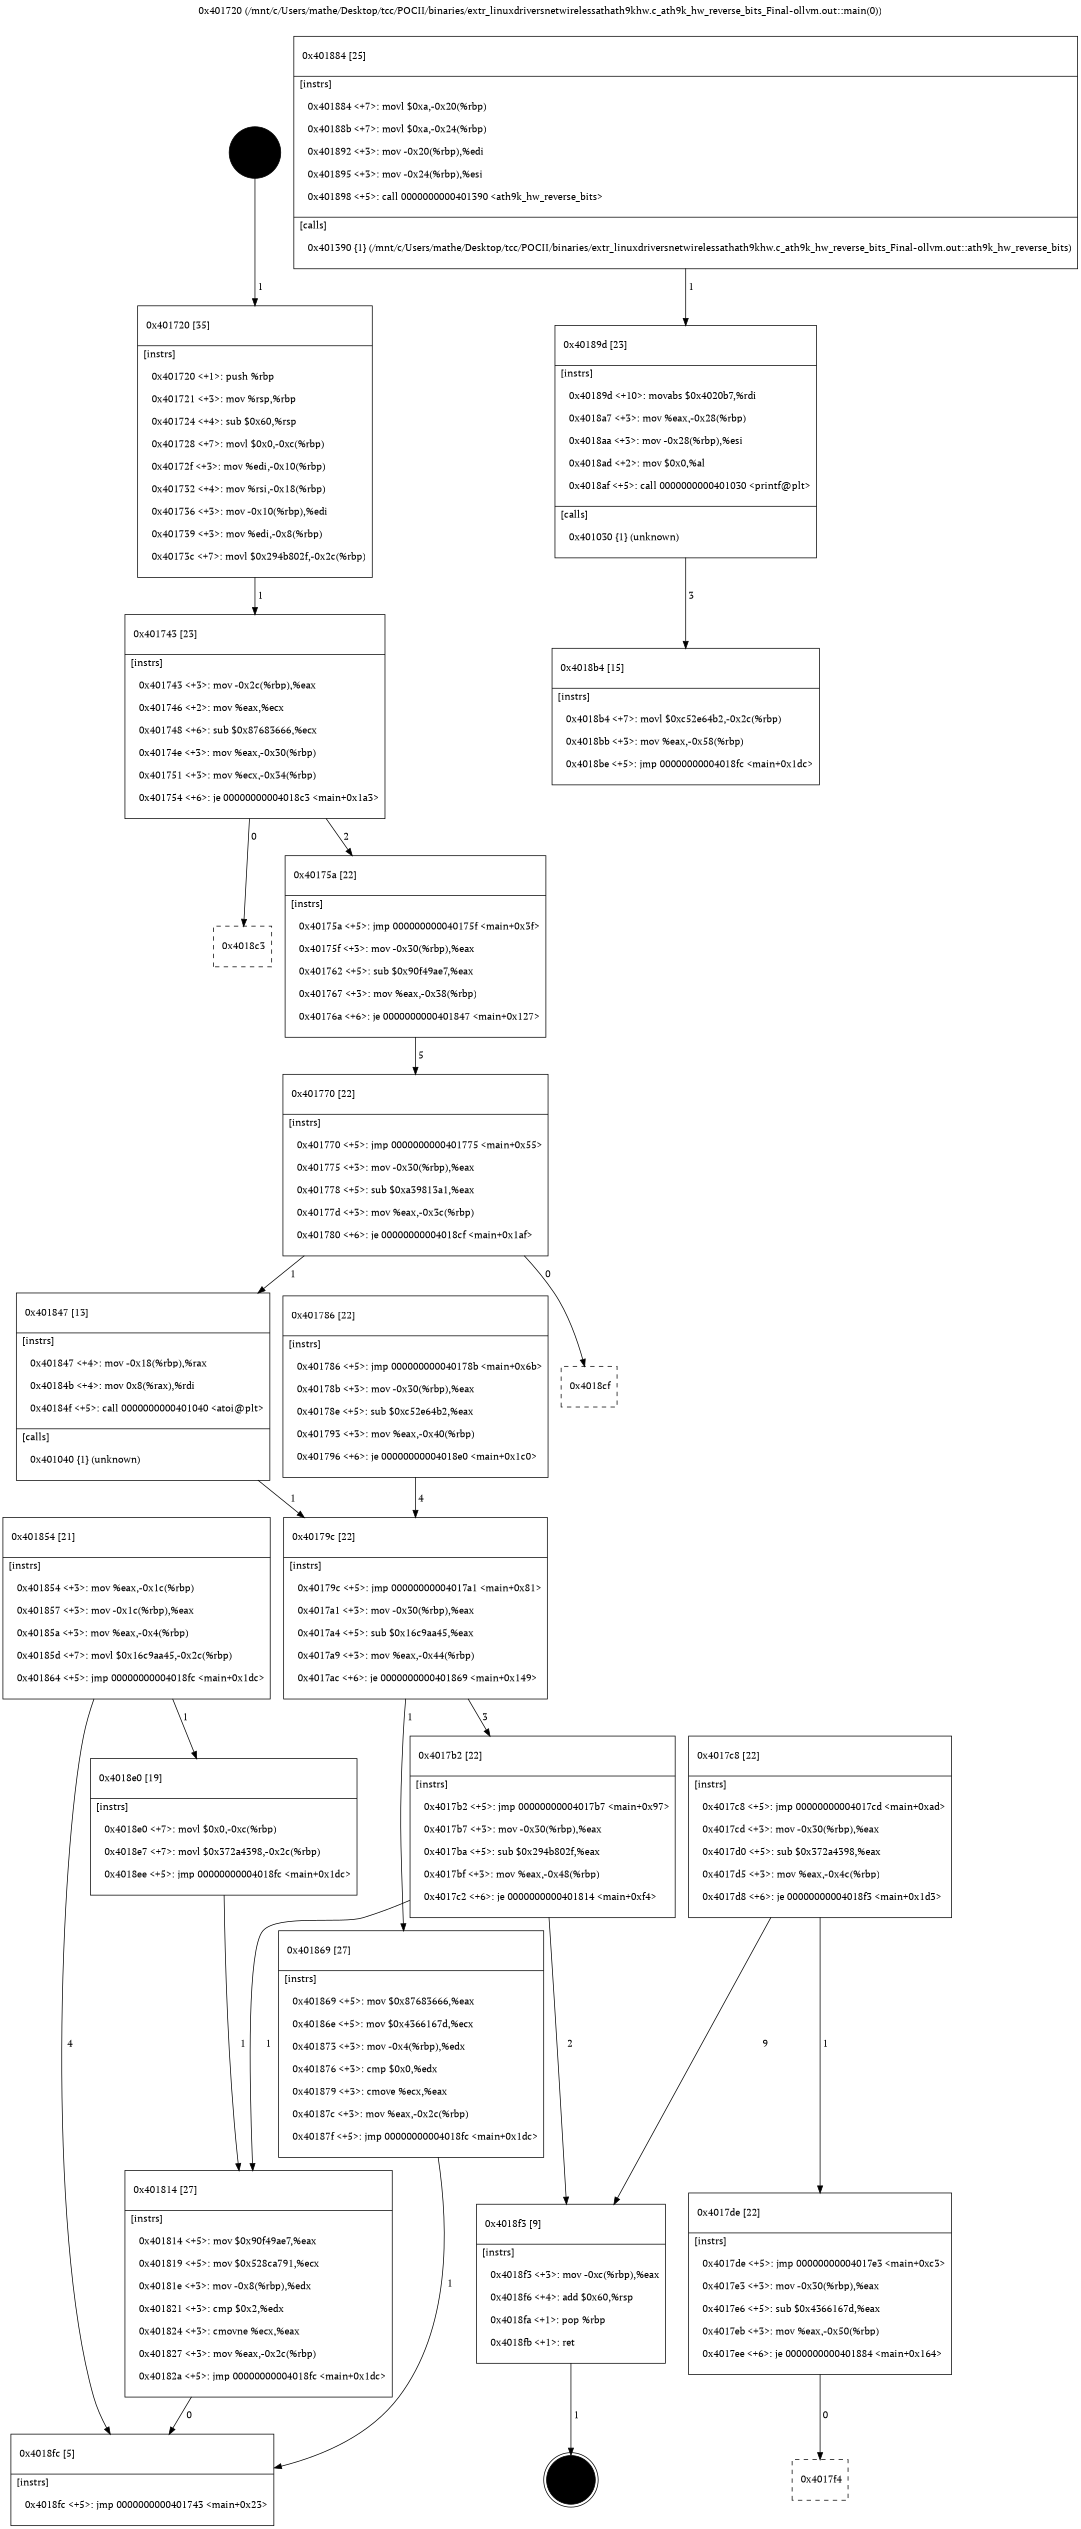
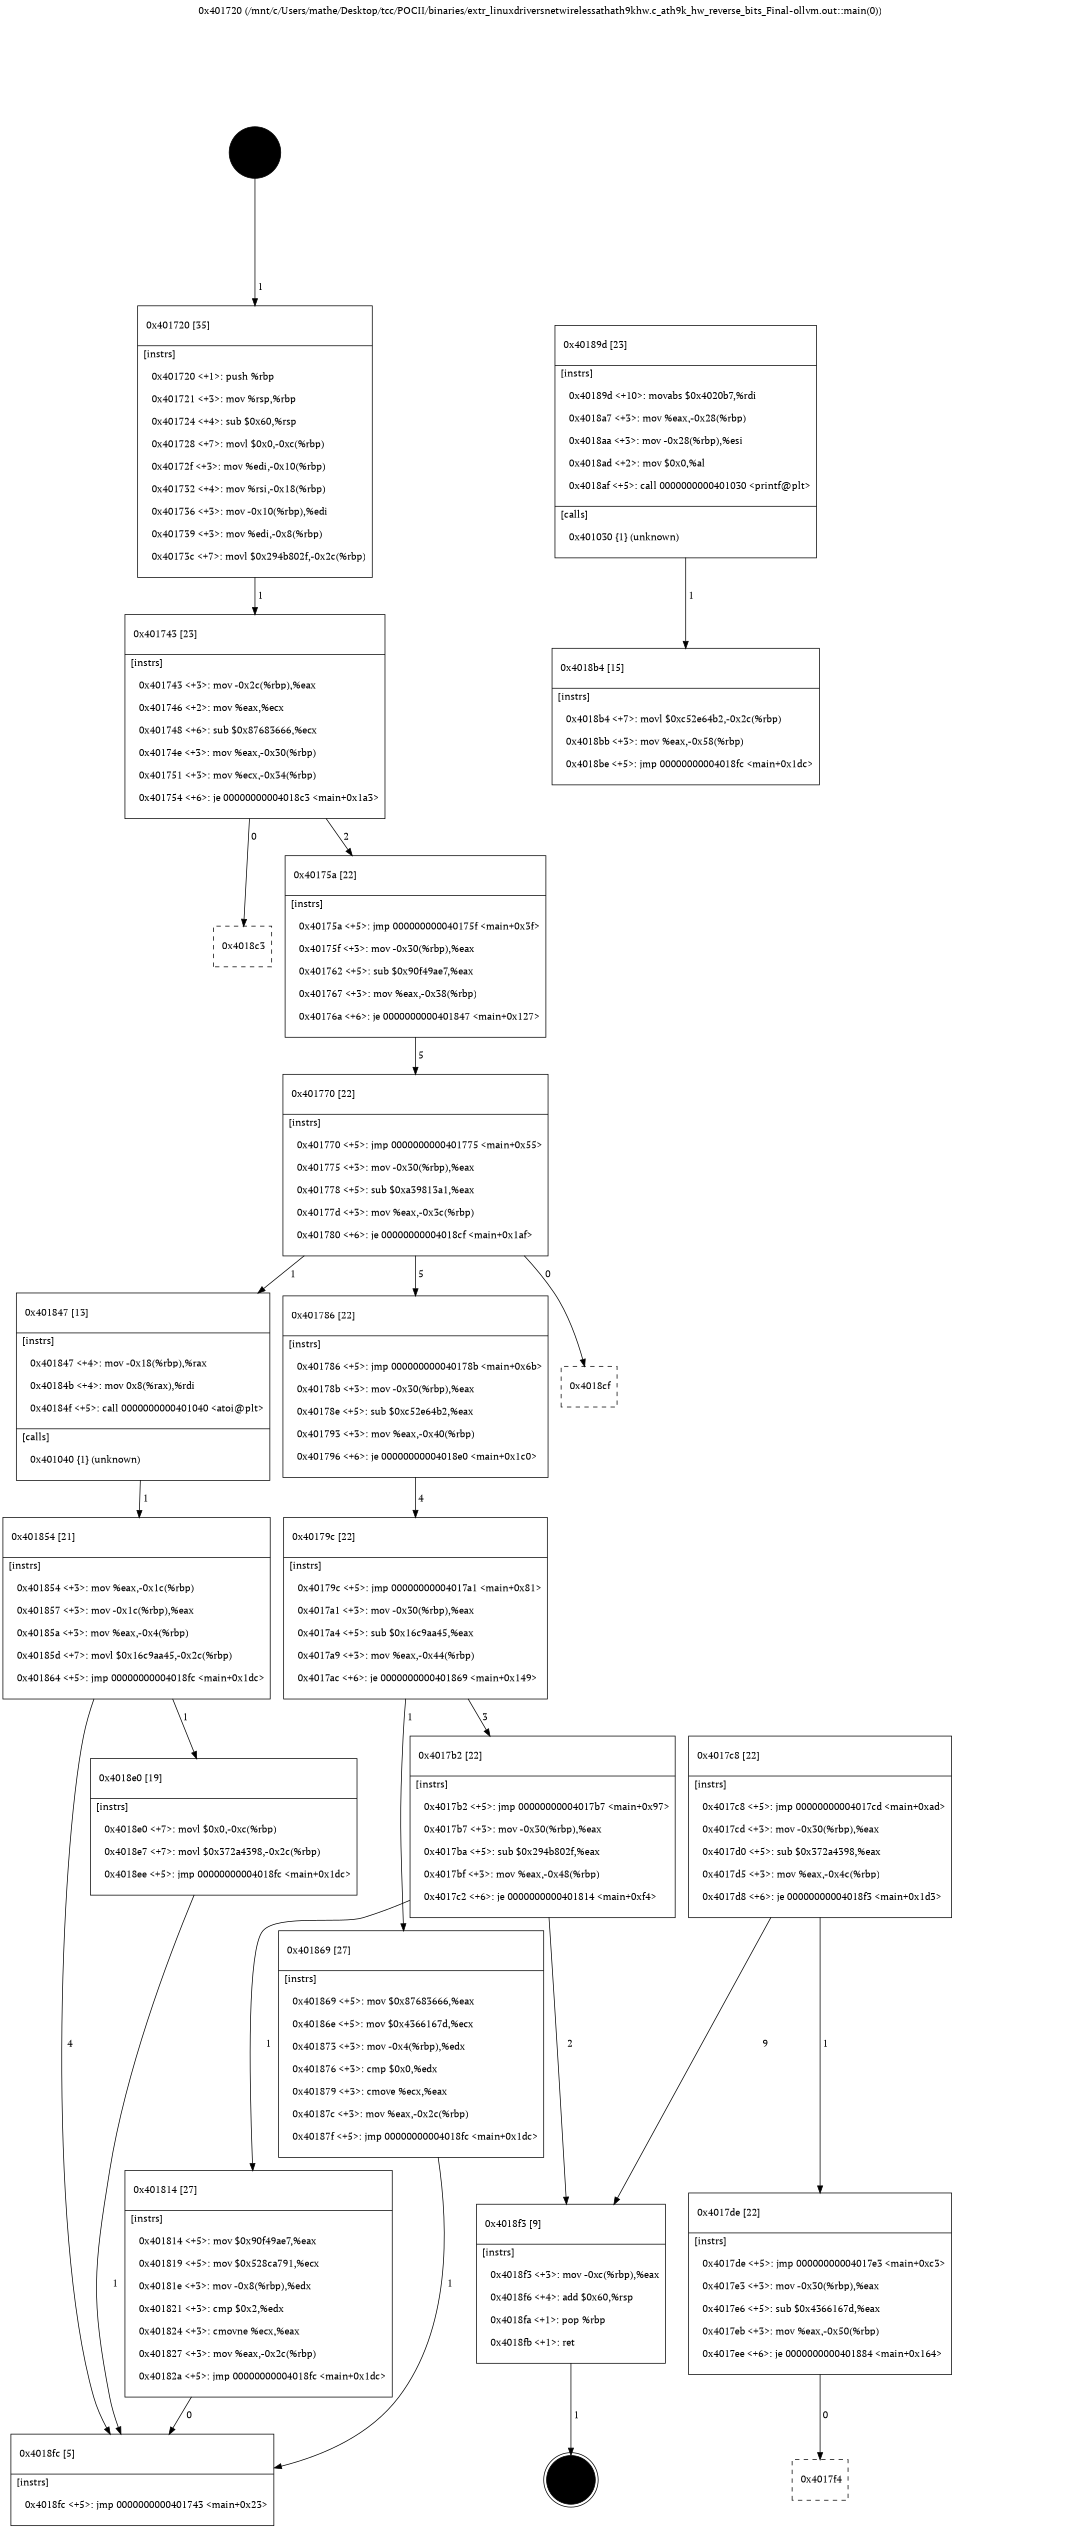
node "0x401884 [25]": removed
edge "0x40189d [23]" -> "0x4018b4 [15]": label " 3" -> " 1"
edge "0x401770 [22]" -> "0x401786 [22]": added, label "5"
edge "0x401847 [13]" -> "0x40179c [22]": now "0x401847 [13]" -> "0x401854 [21]"
edge "0x4018e0 [19]" -> "0x401814 [27]": now "0x4018e0 [19]" -> "0x4018fc [5]"
